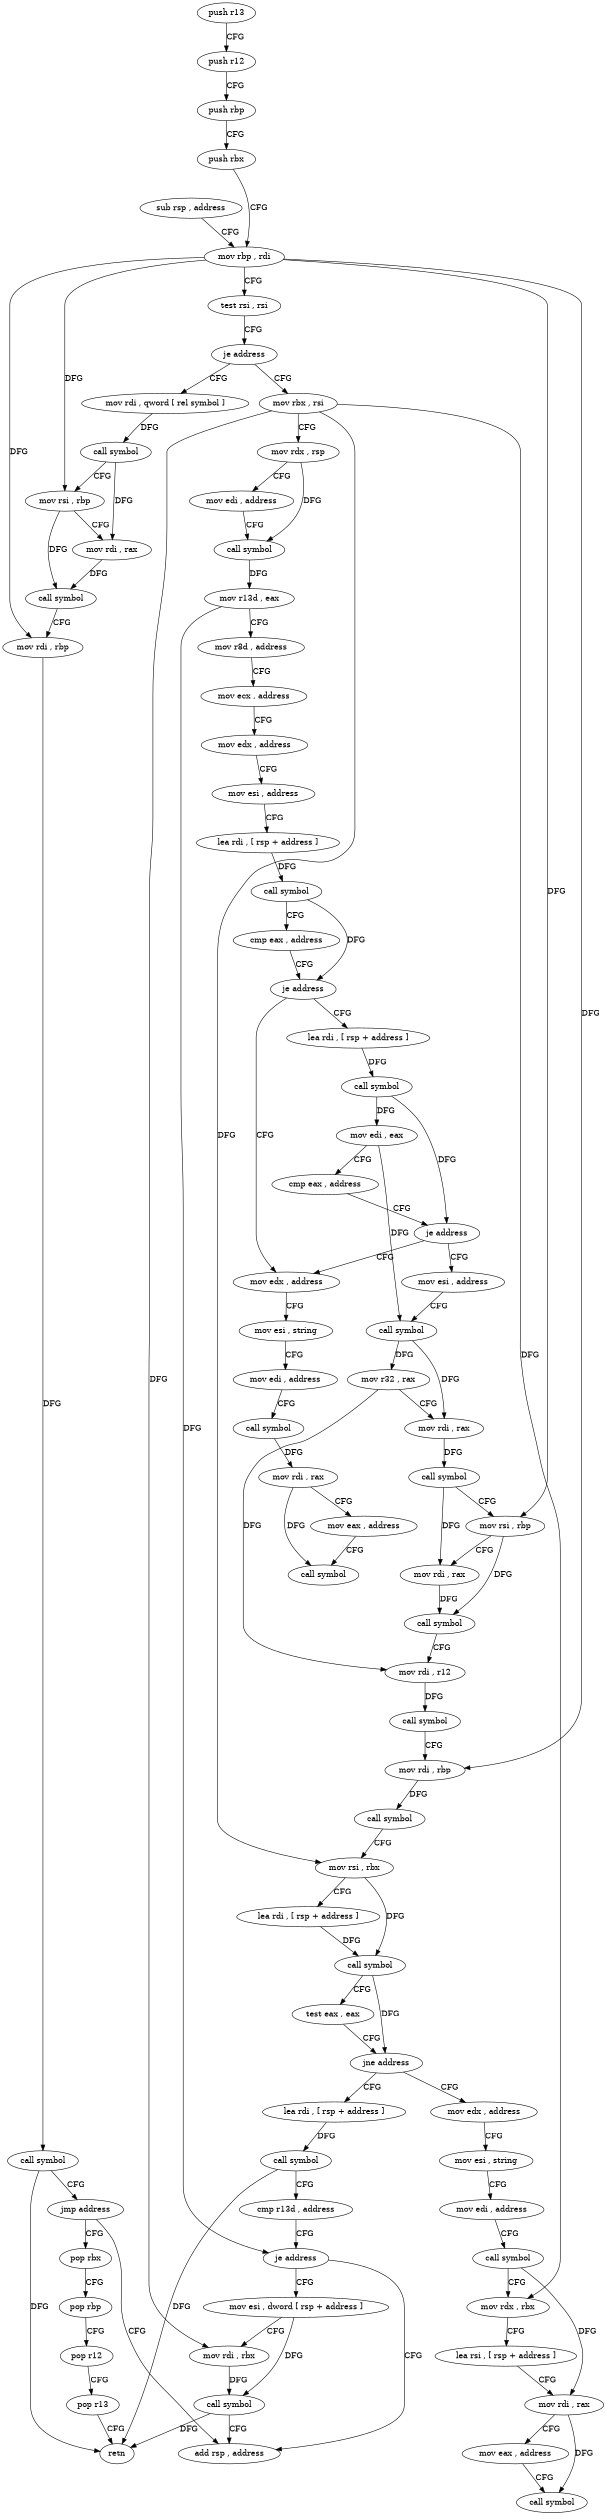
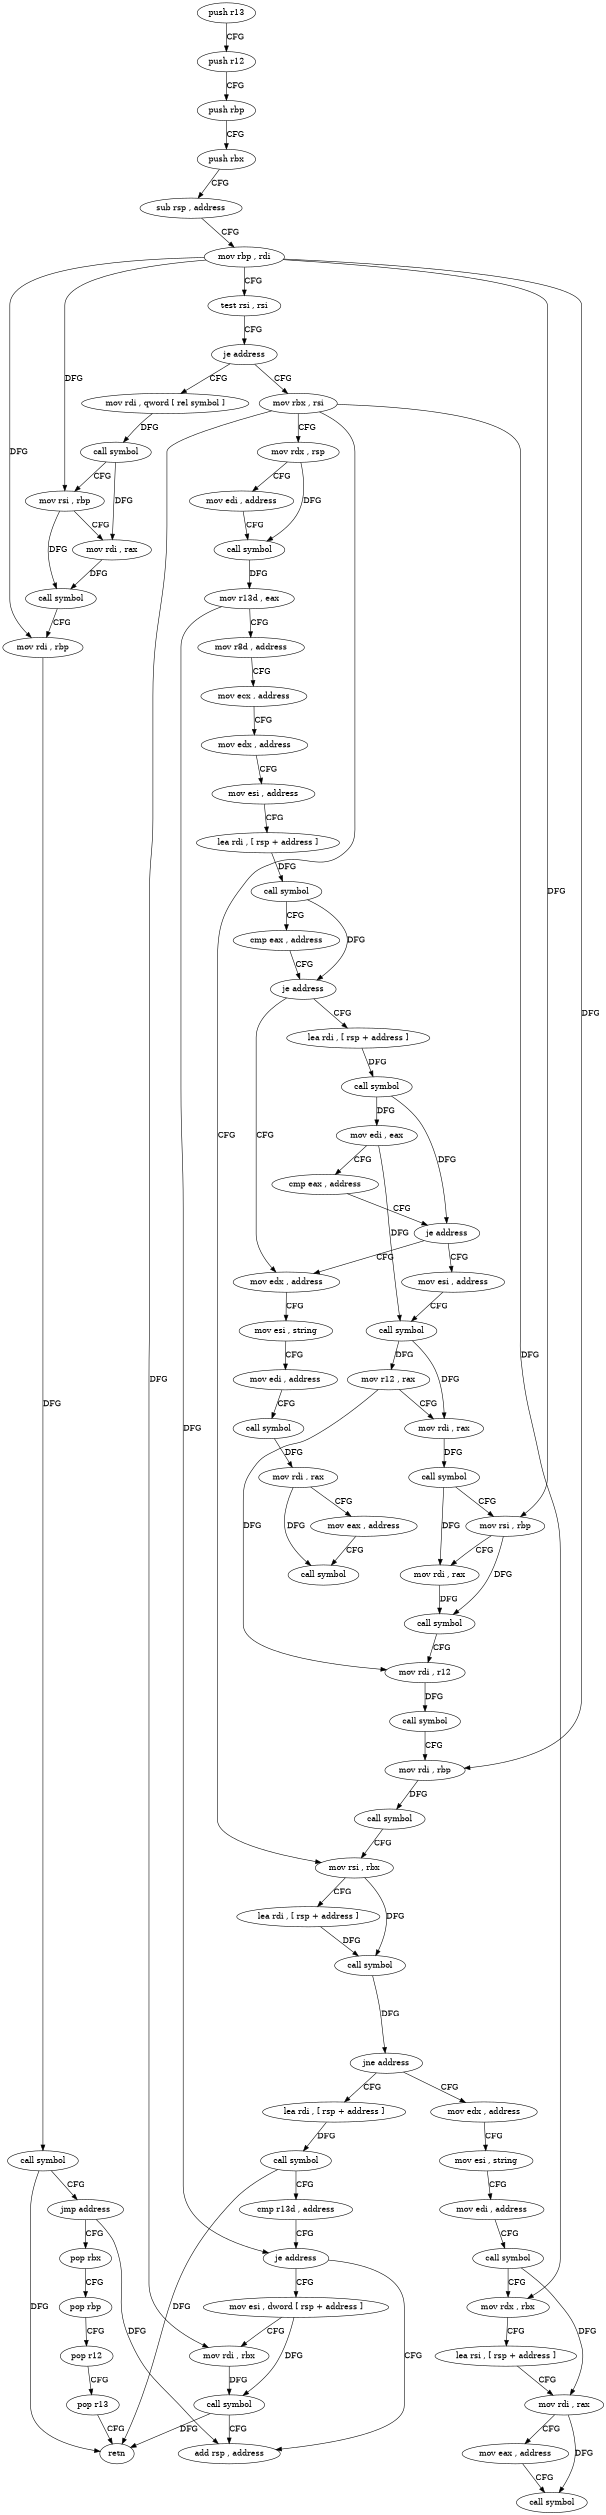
edge "push rbx" -> "mov rbp , rdi": now "push rbx" -> "sub rsp , address"
edge "mov rbx , rsi" -> "mov rsi , rbx": label "DFG" -> "CFG"
node "mov r32 , rax": label "mov r32 , rax" -> "mov r12 , rax"
node "test eax , eax": removed
edge "jmp address" -> "add rsp , address": label "CFG" -> "DFG"
